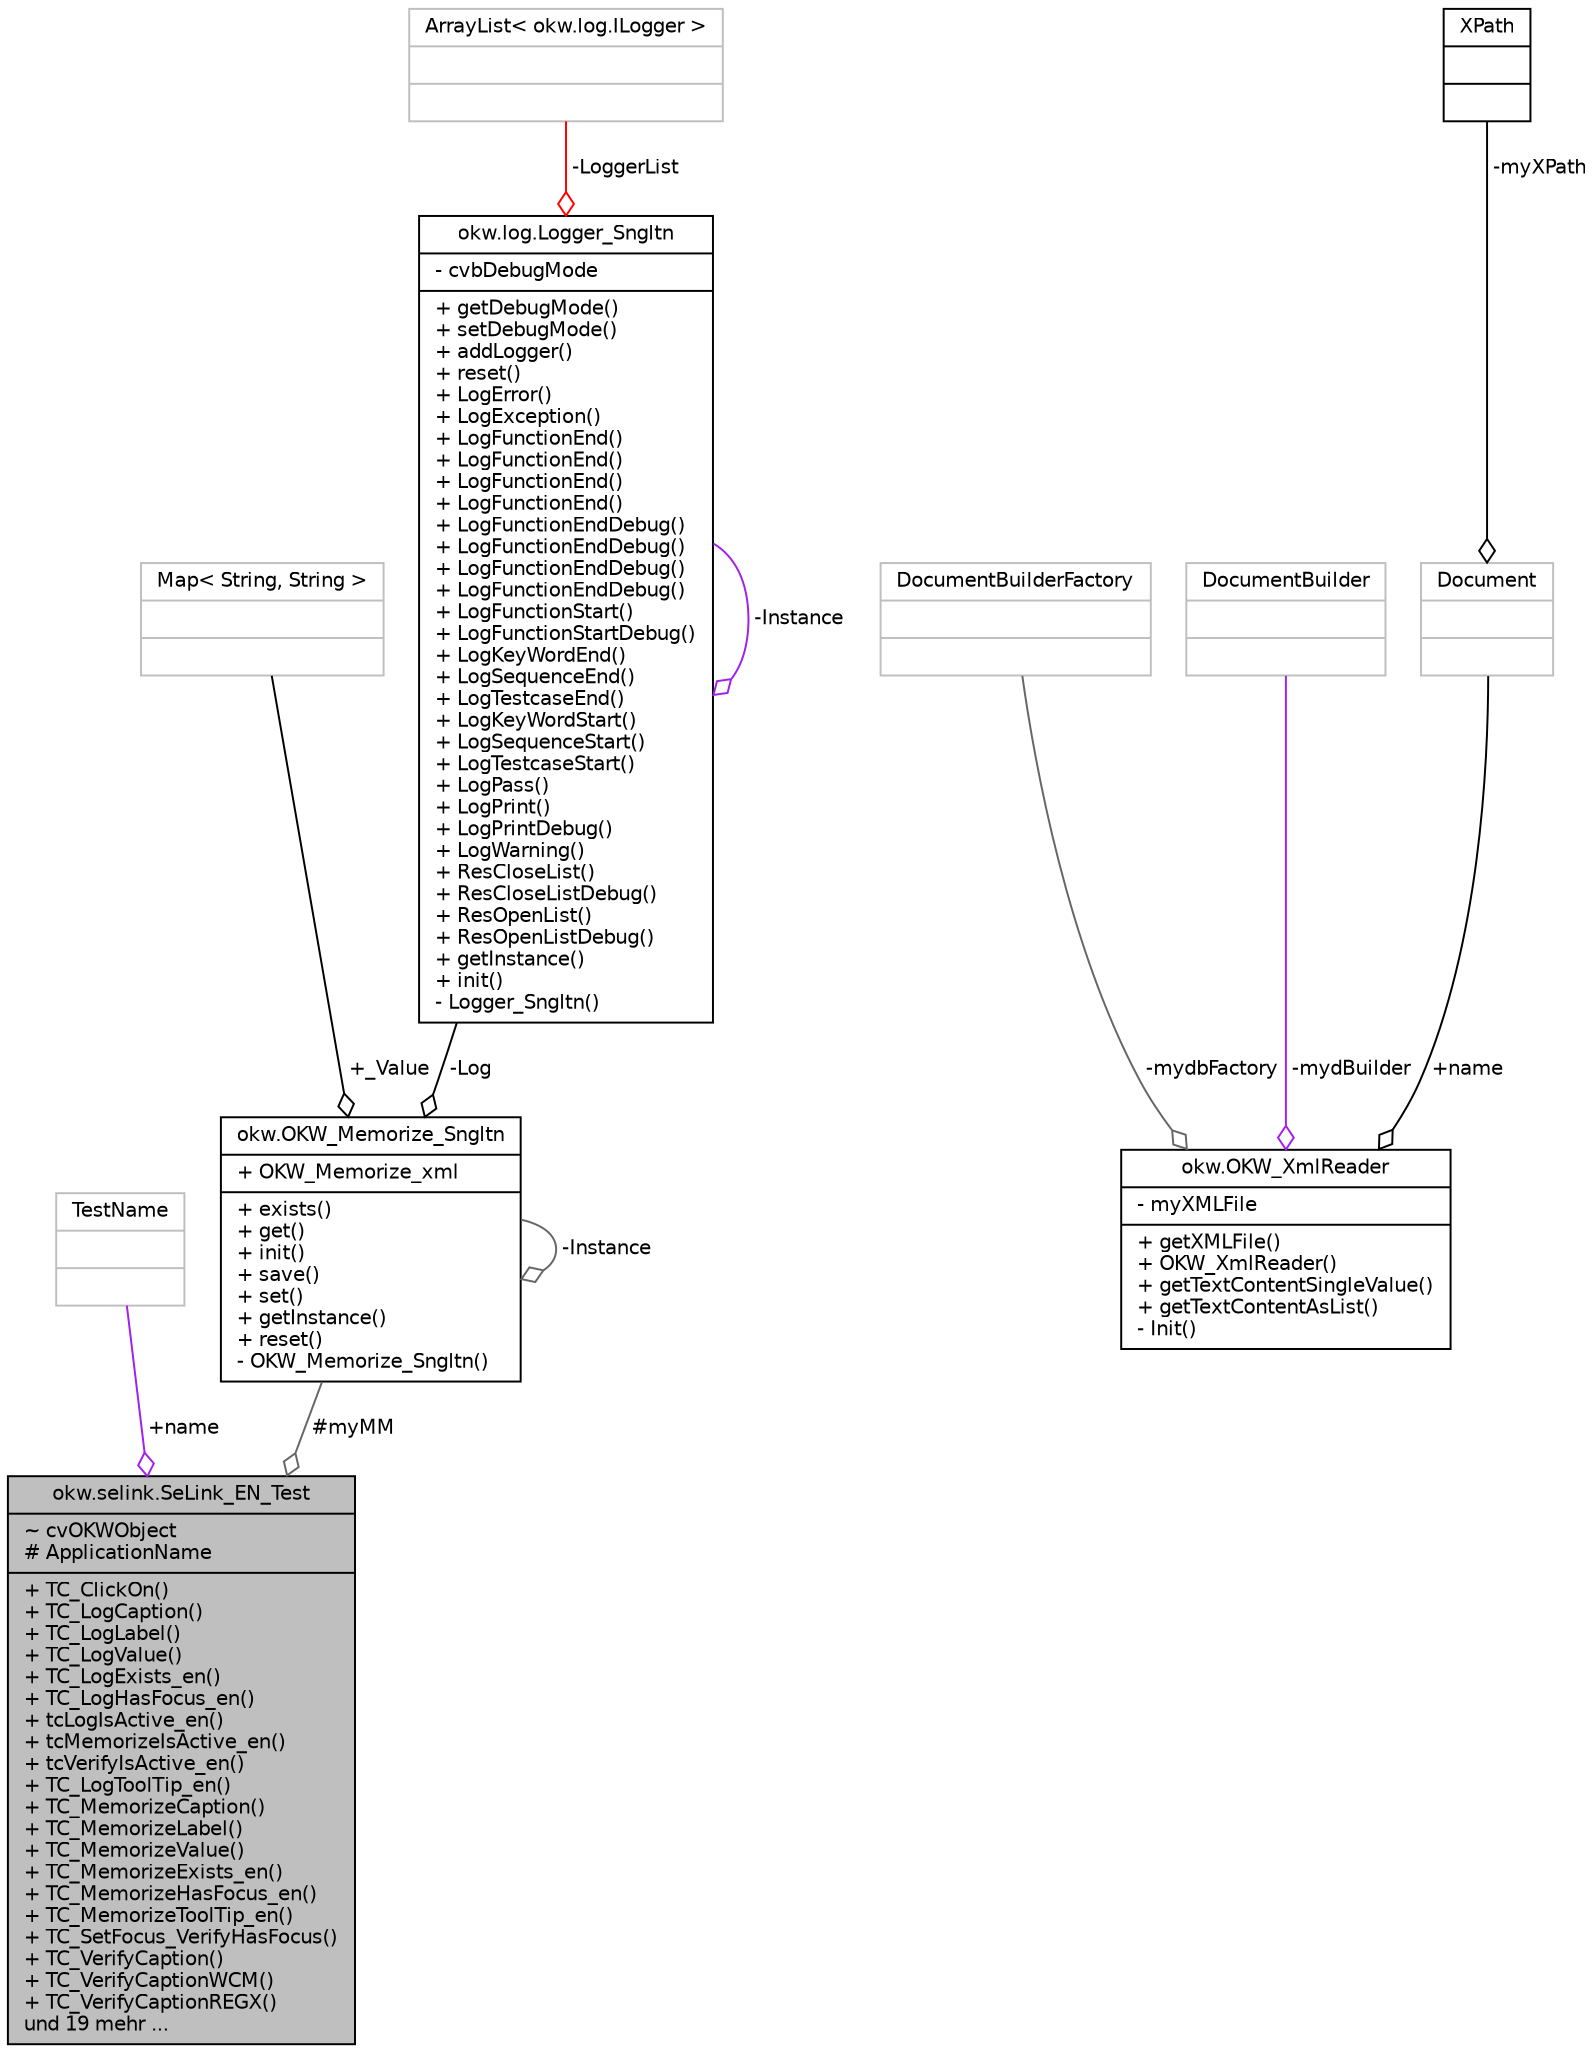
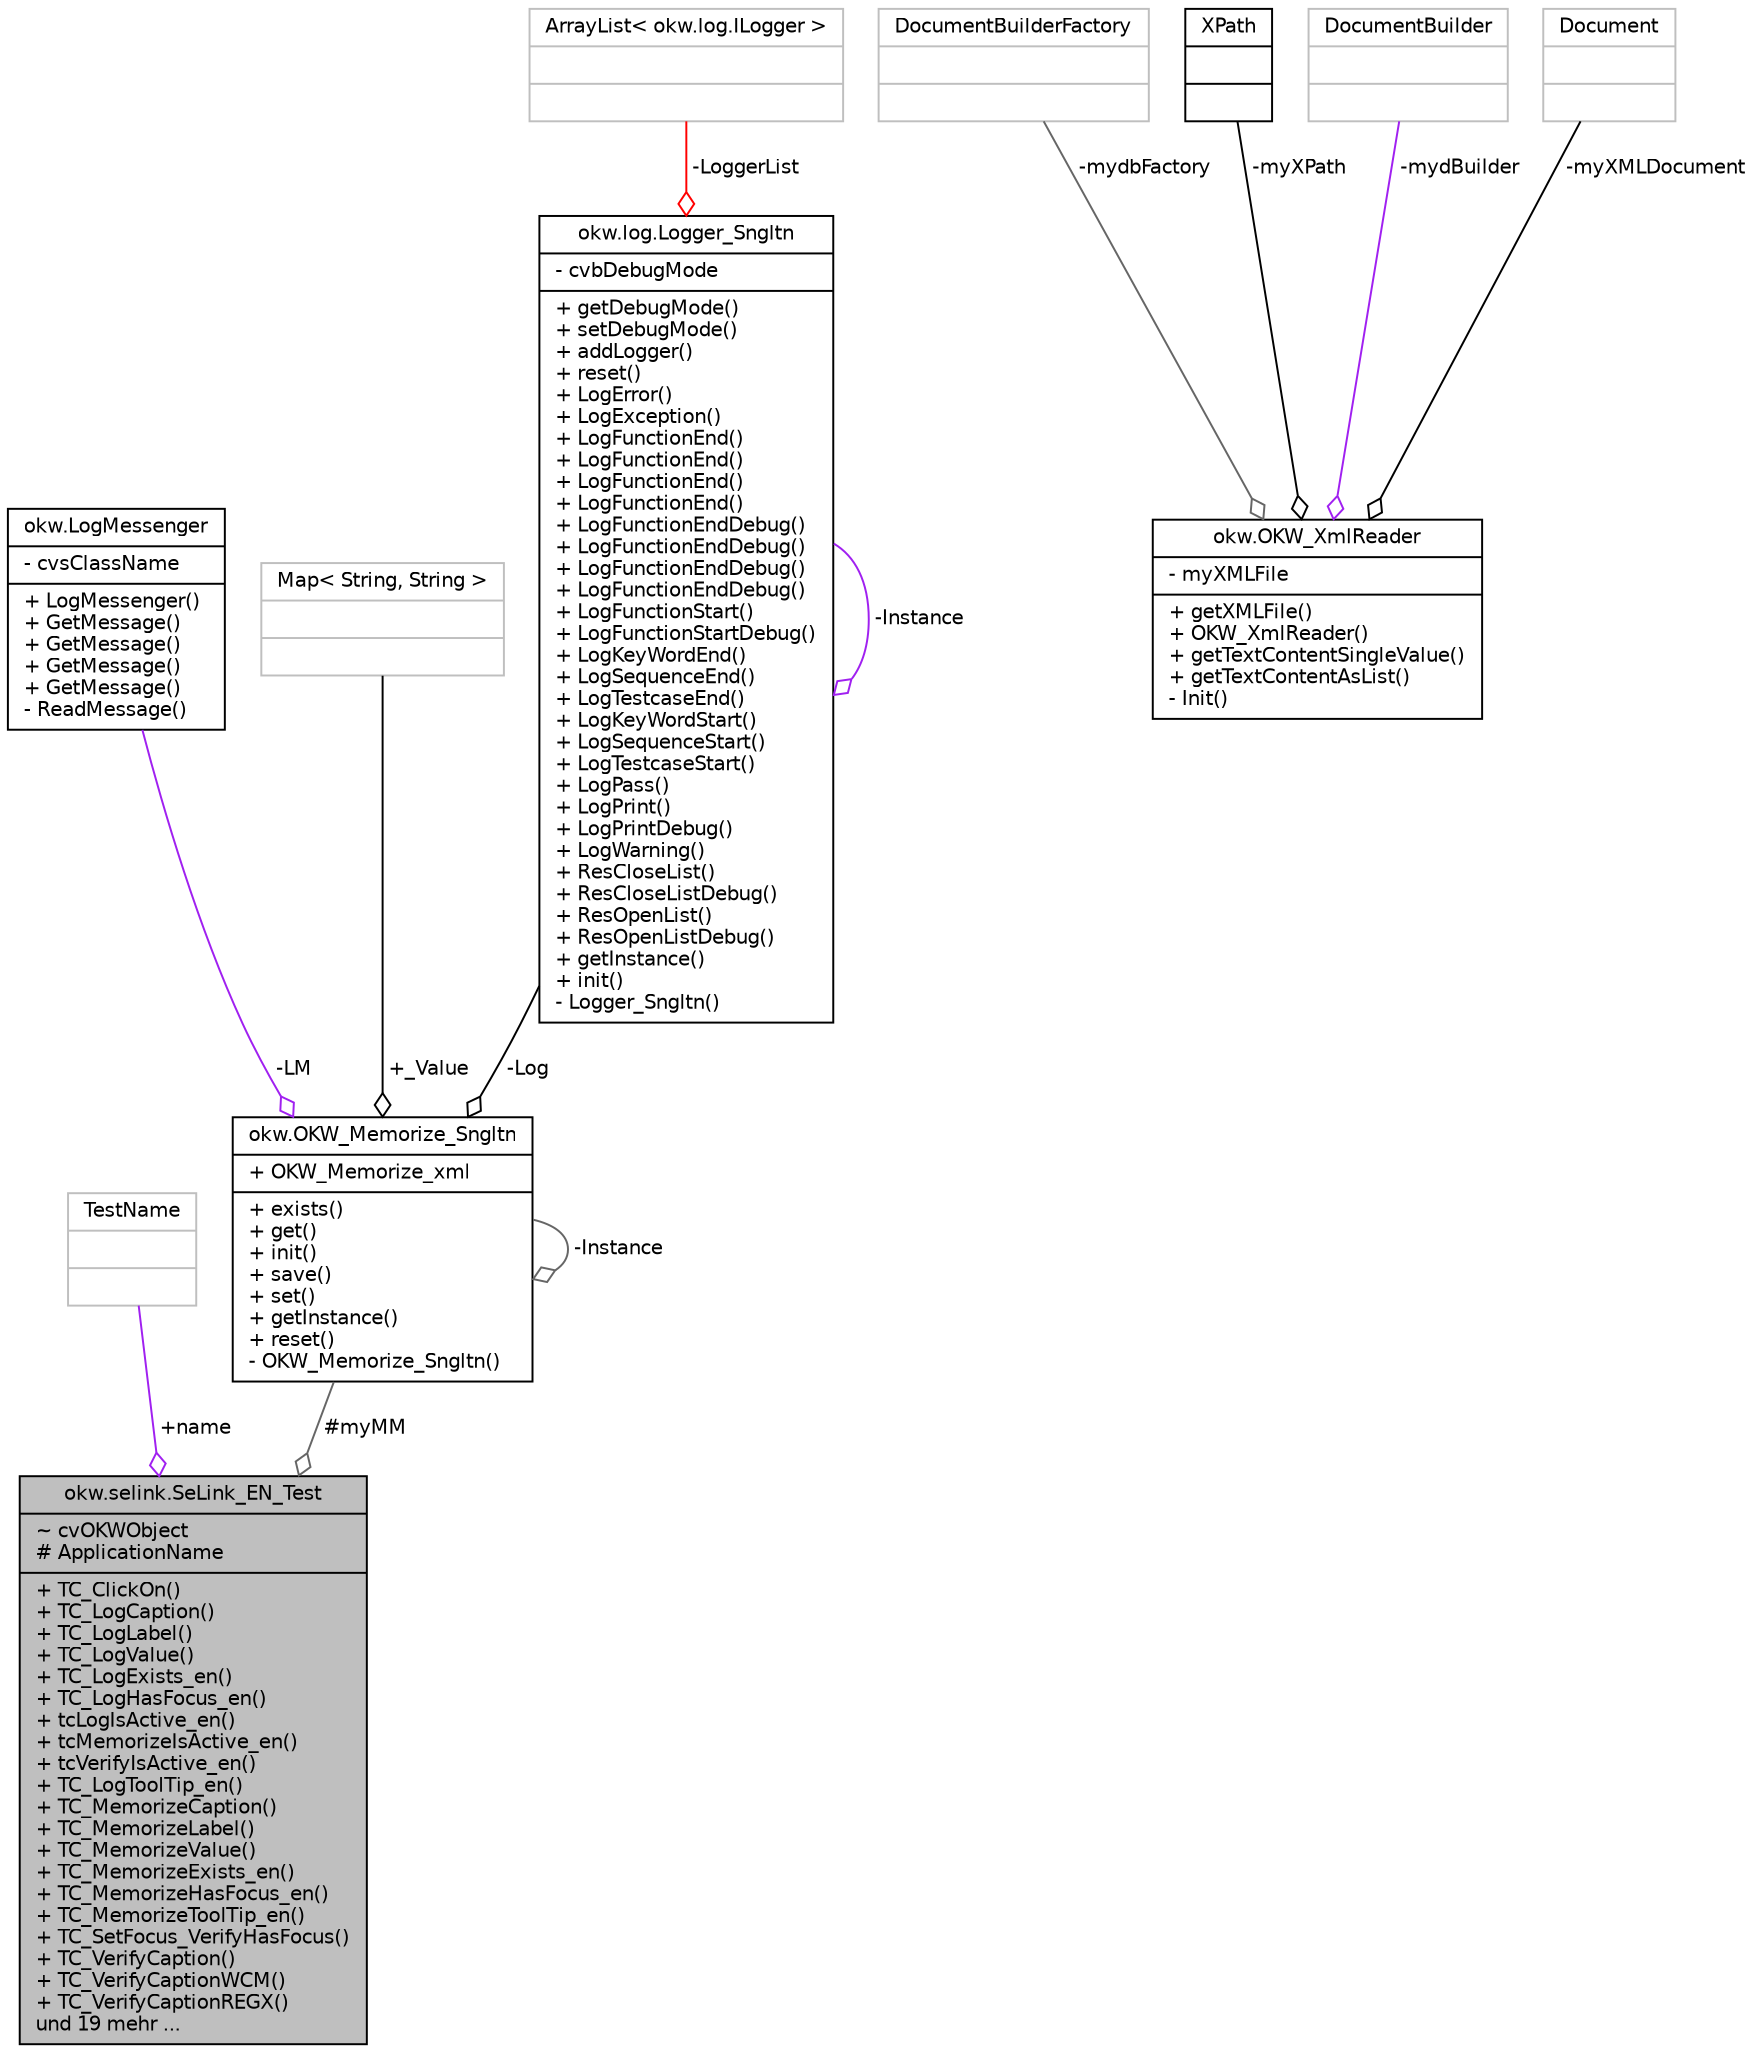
edge "XPath" -> "Document": now "XPath" -> "okw.OKW_XmlReader"
node "okw.LogMessenger": added
edge "Document" -> "okw.OKW_XmlReader": label " +name" -> " -myXMLDocument"
